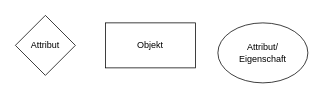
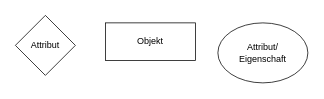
node "Objekt": size 90x45 -> 90x38
